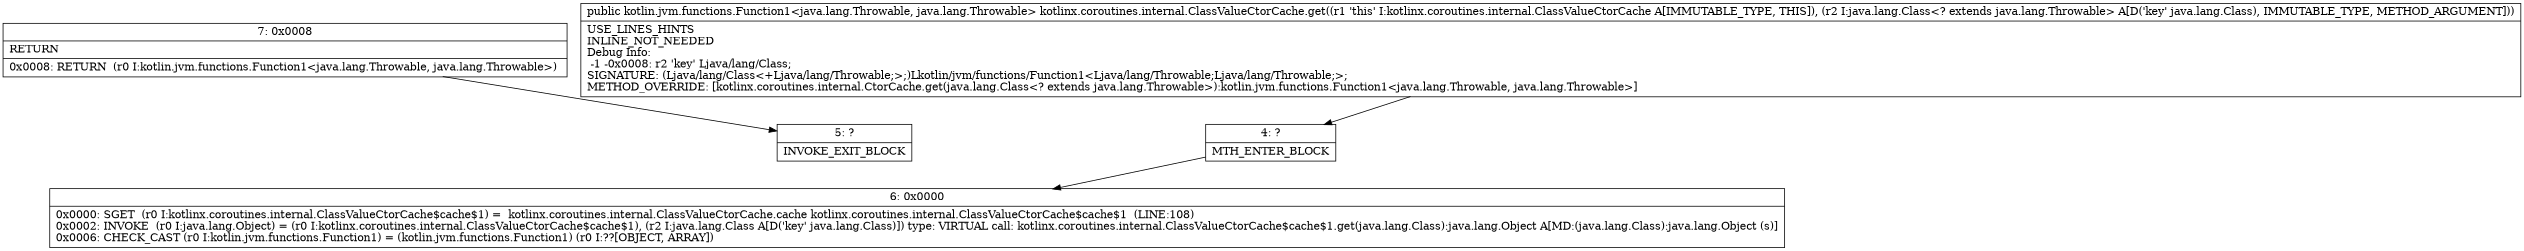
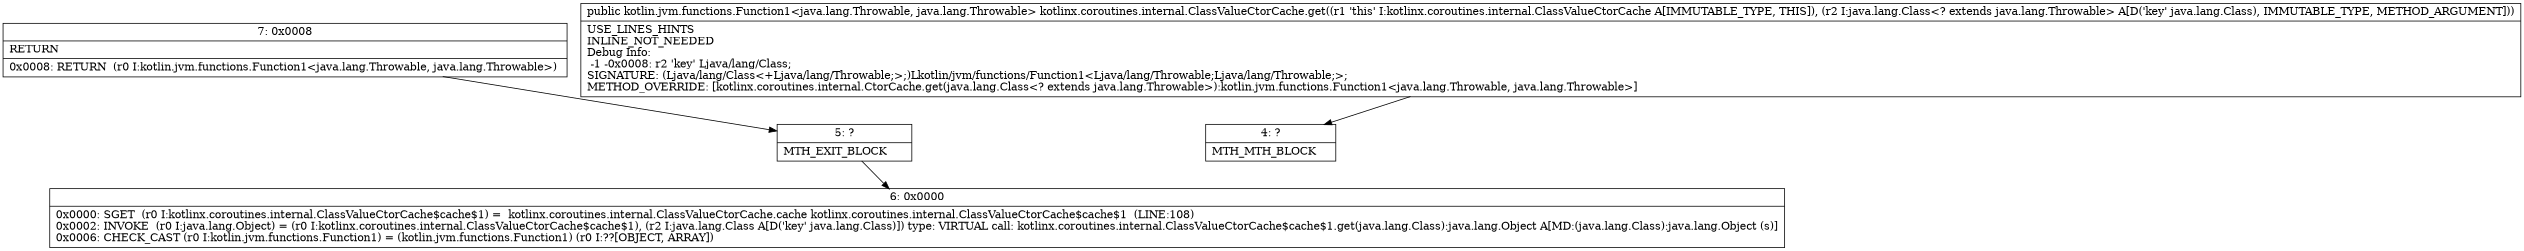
node "5: ?": text "INVOKE_EXIT_BLOCK" -> "MTH_EXIT_BLOCK"
node "4: ?": text "MTH_ENTER_BLOCK" -> "MTH_MTH_BLOCK"
edge "4: ?" -> "6: 0x0000": now "5: ?" -> "6: 0x0000"
